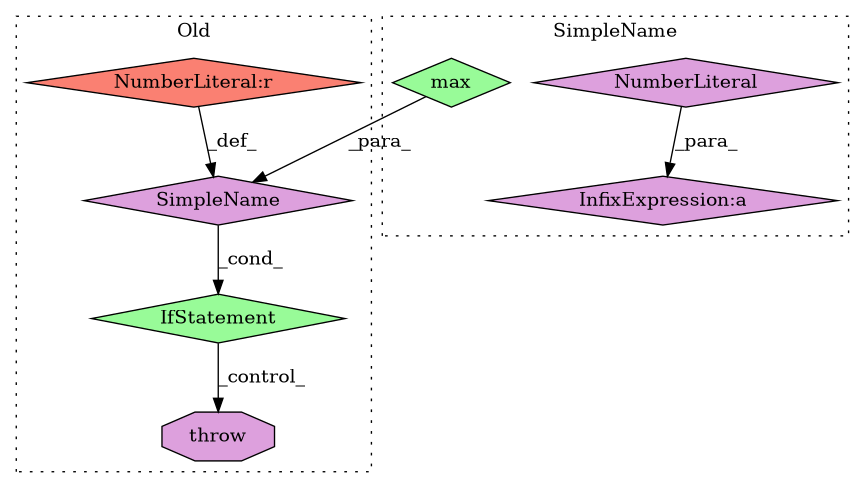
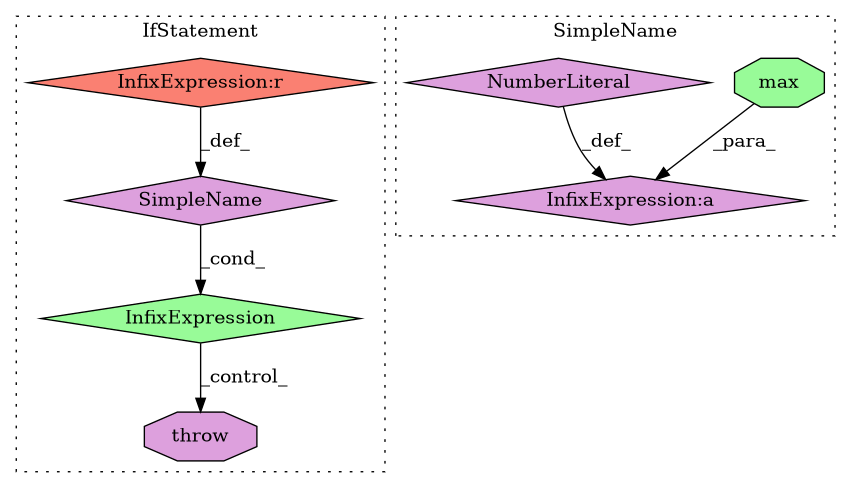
cluster "Old": label "Old" -> "IfStatement"
node "NumberLiteral:r": label "NumberLiteral:r" -> "InfixExpression:r"
node "max": shape diamond -> octagon
edge "max" -> "SimpleName": now "max" -> "InfixExpression:a"
edge "NumberLiteral" -> "InfixExpression:a": label "_para_" -> "_def_"
node "IfStatement": label "IfStatement" -> "InfixExpression"
